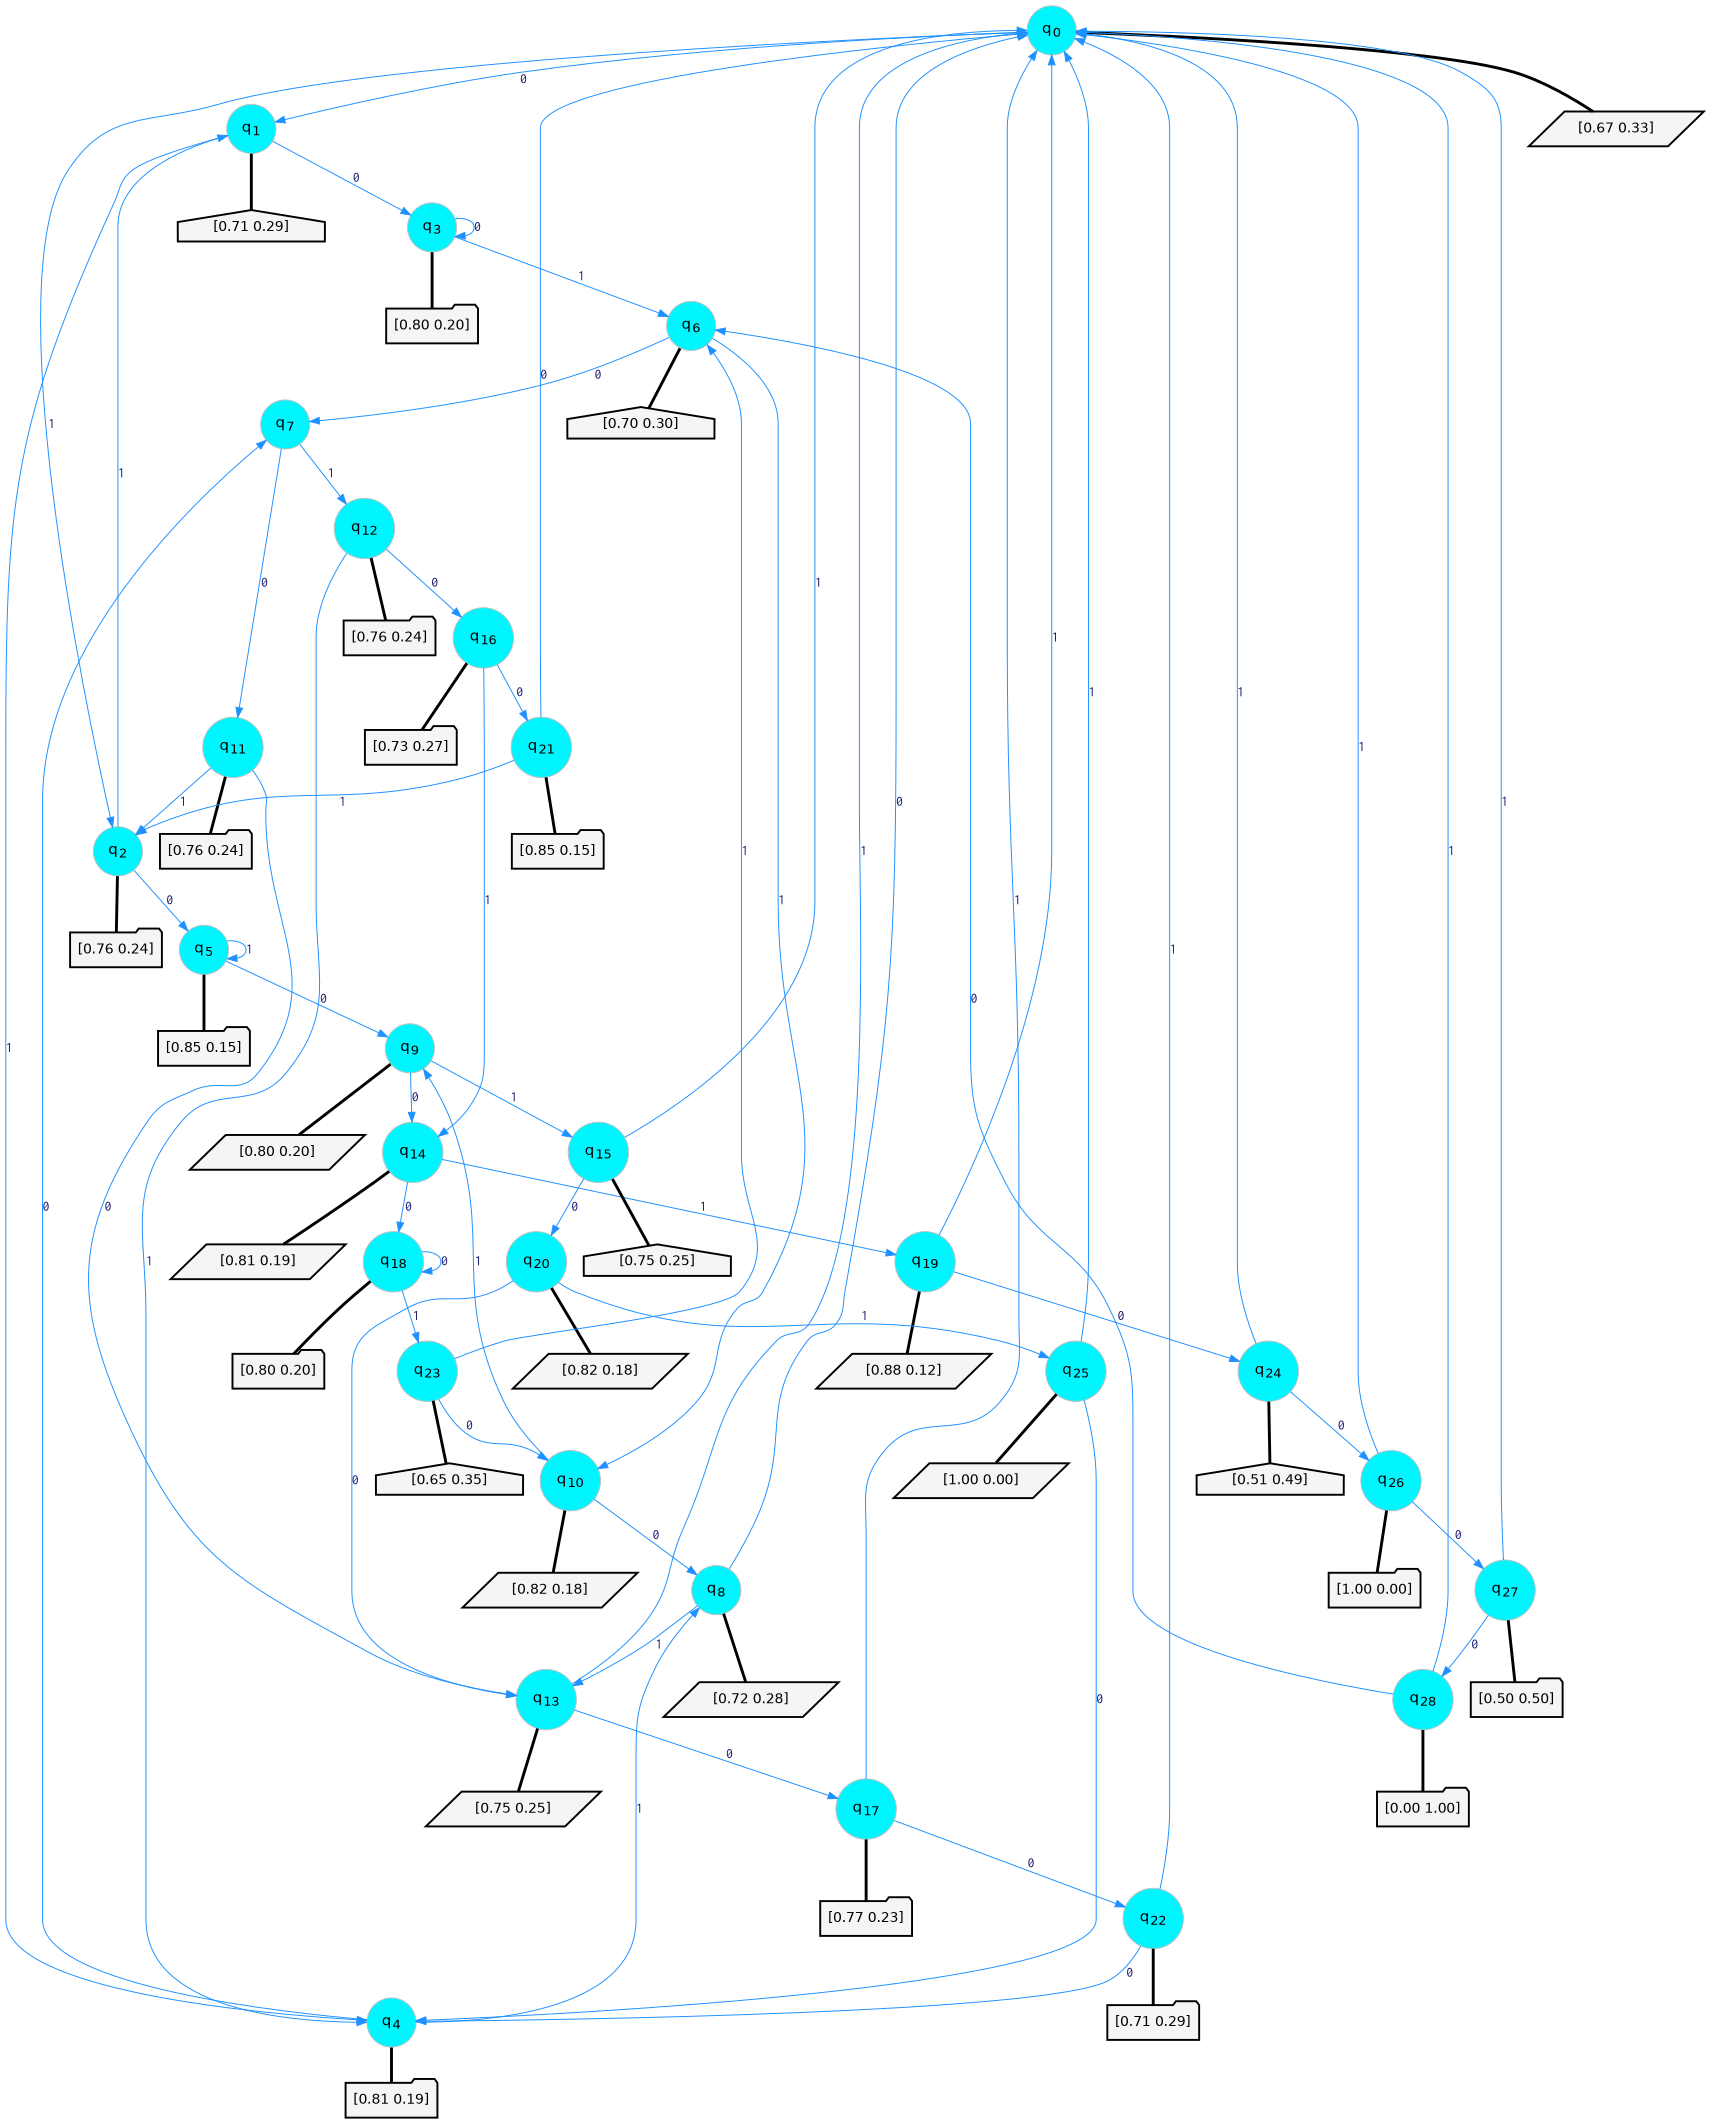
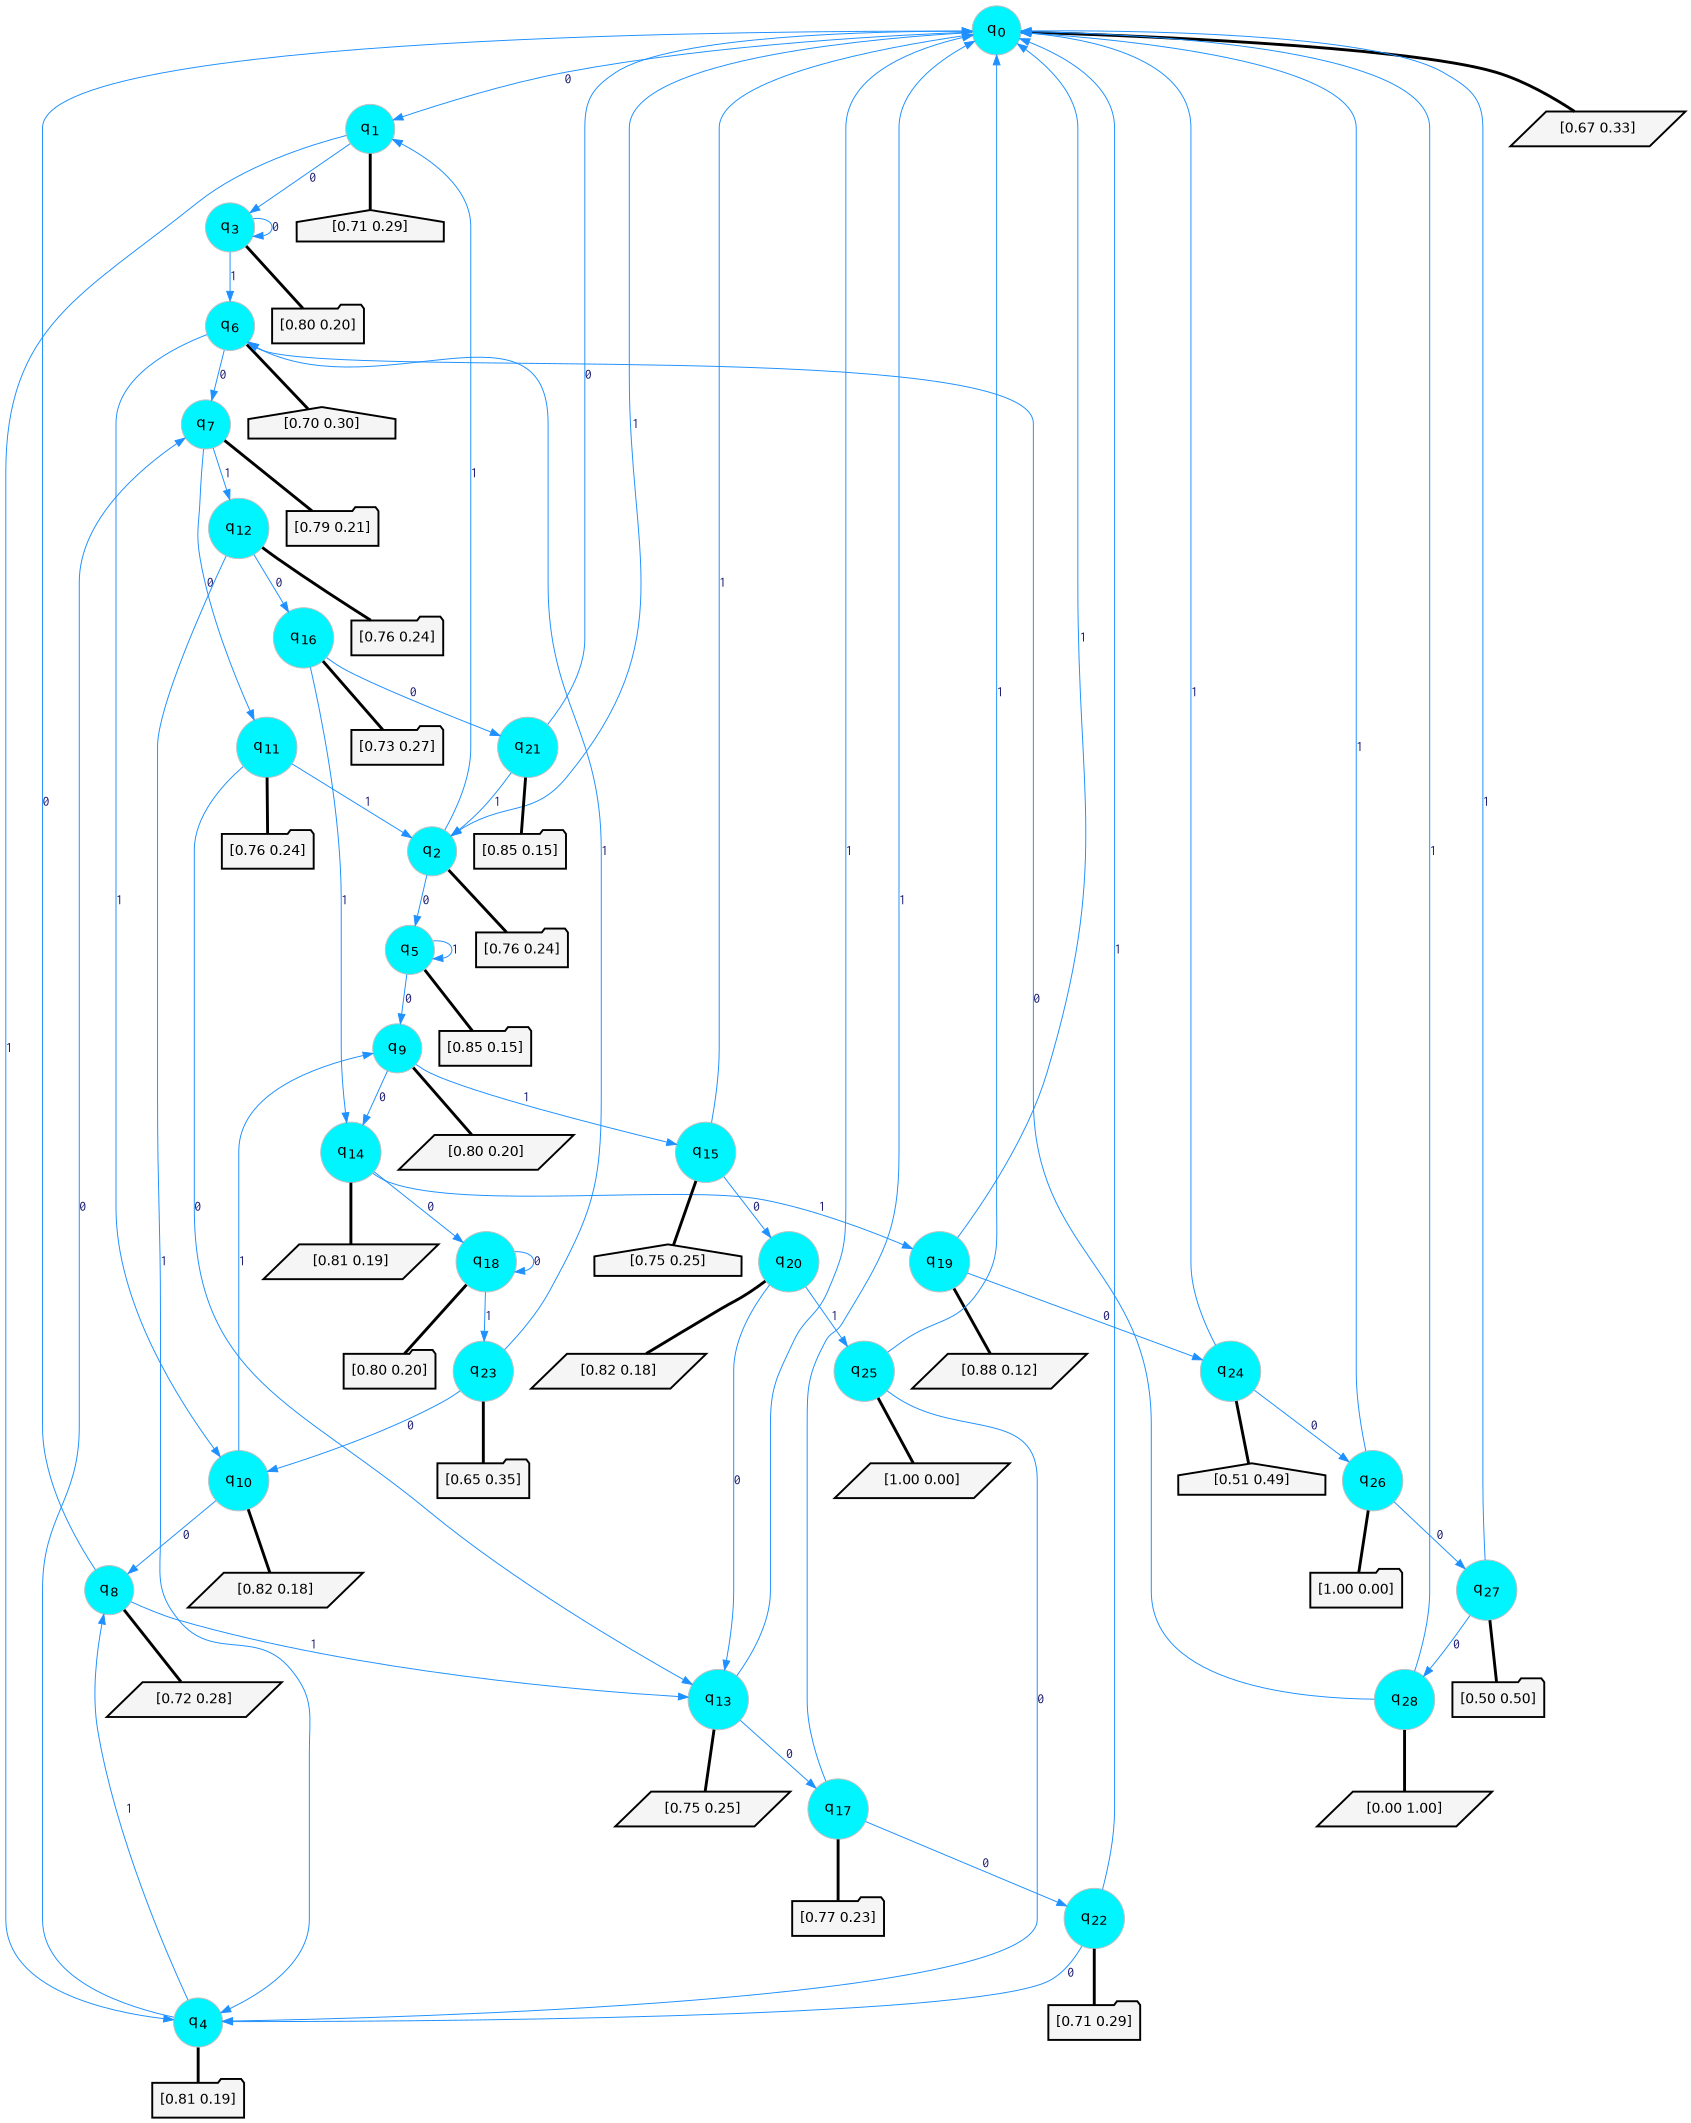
node "[0.79 0.21]": added
node "[0.65 0.35]": shape house -> folder
node "[0.00 1.00]": shape folder -> parallelogram
